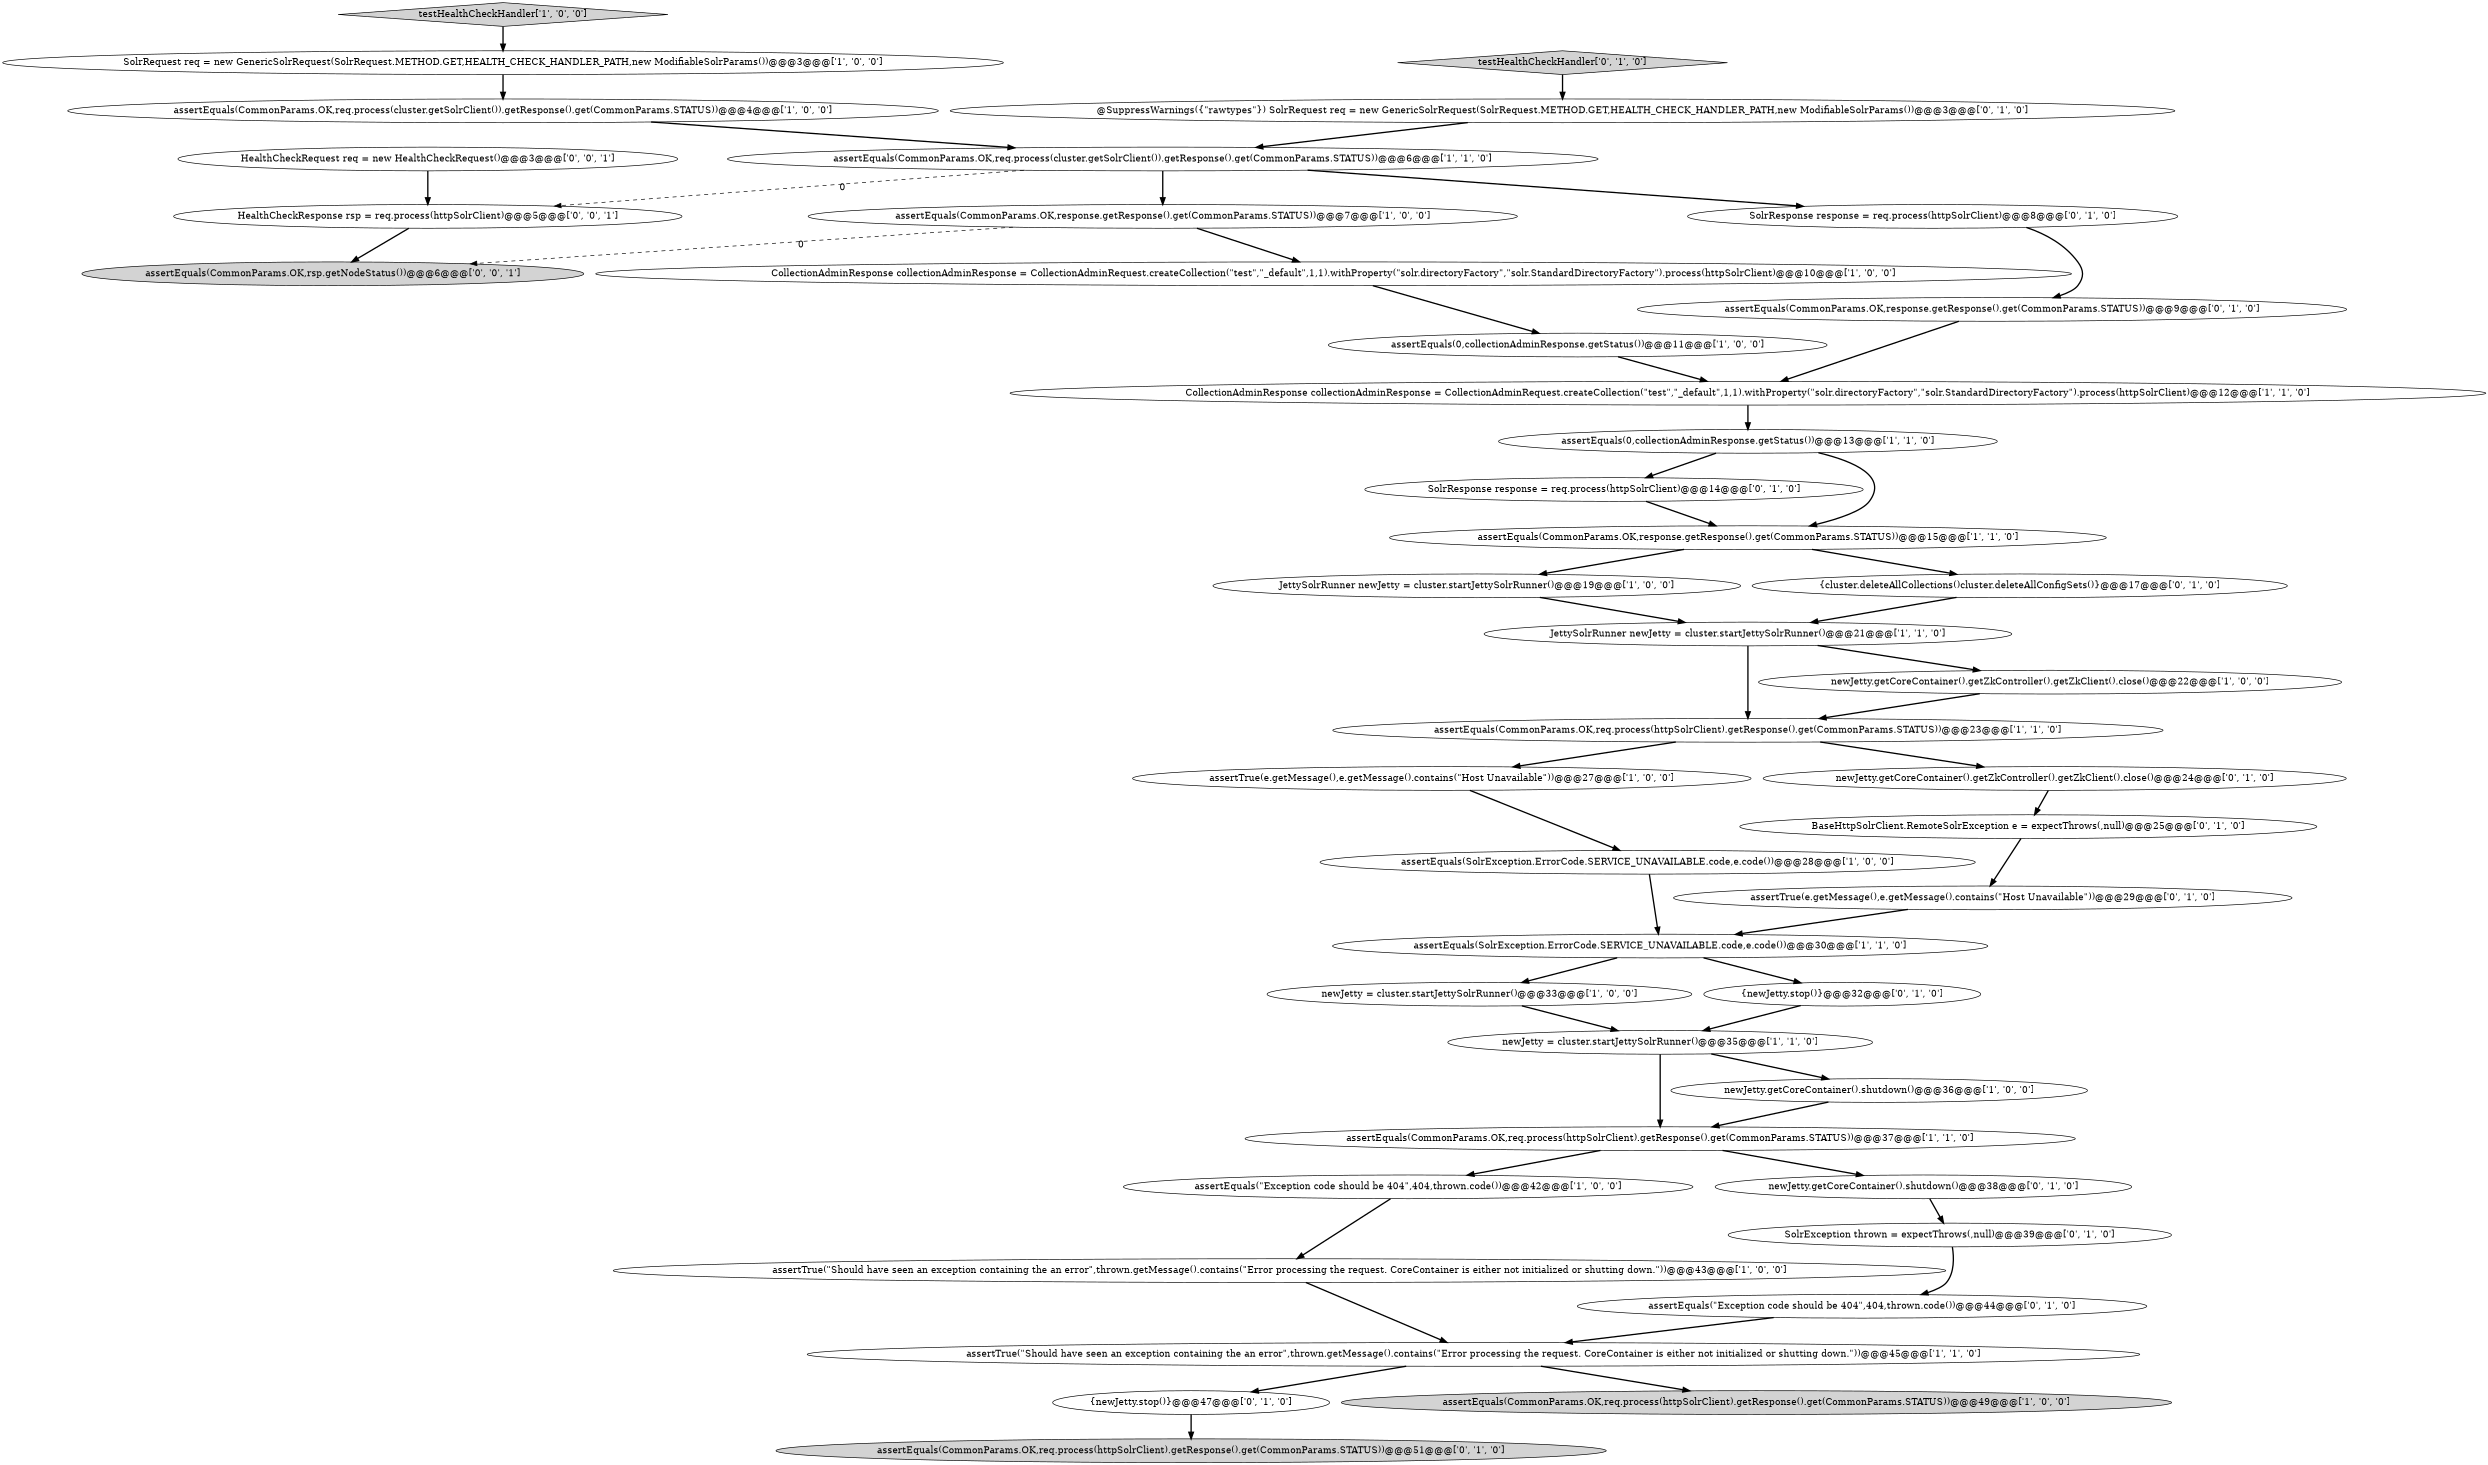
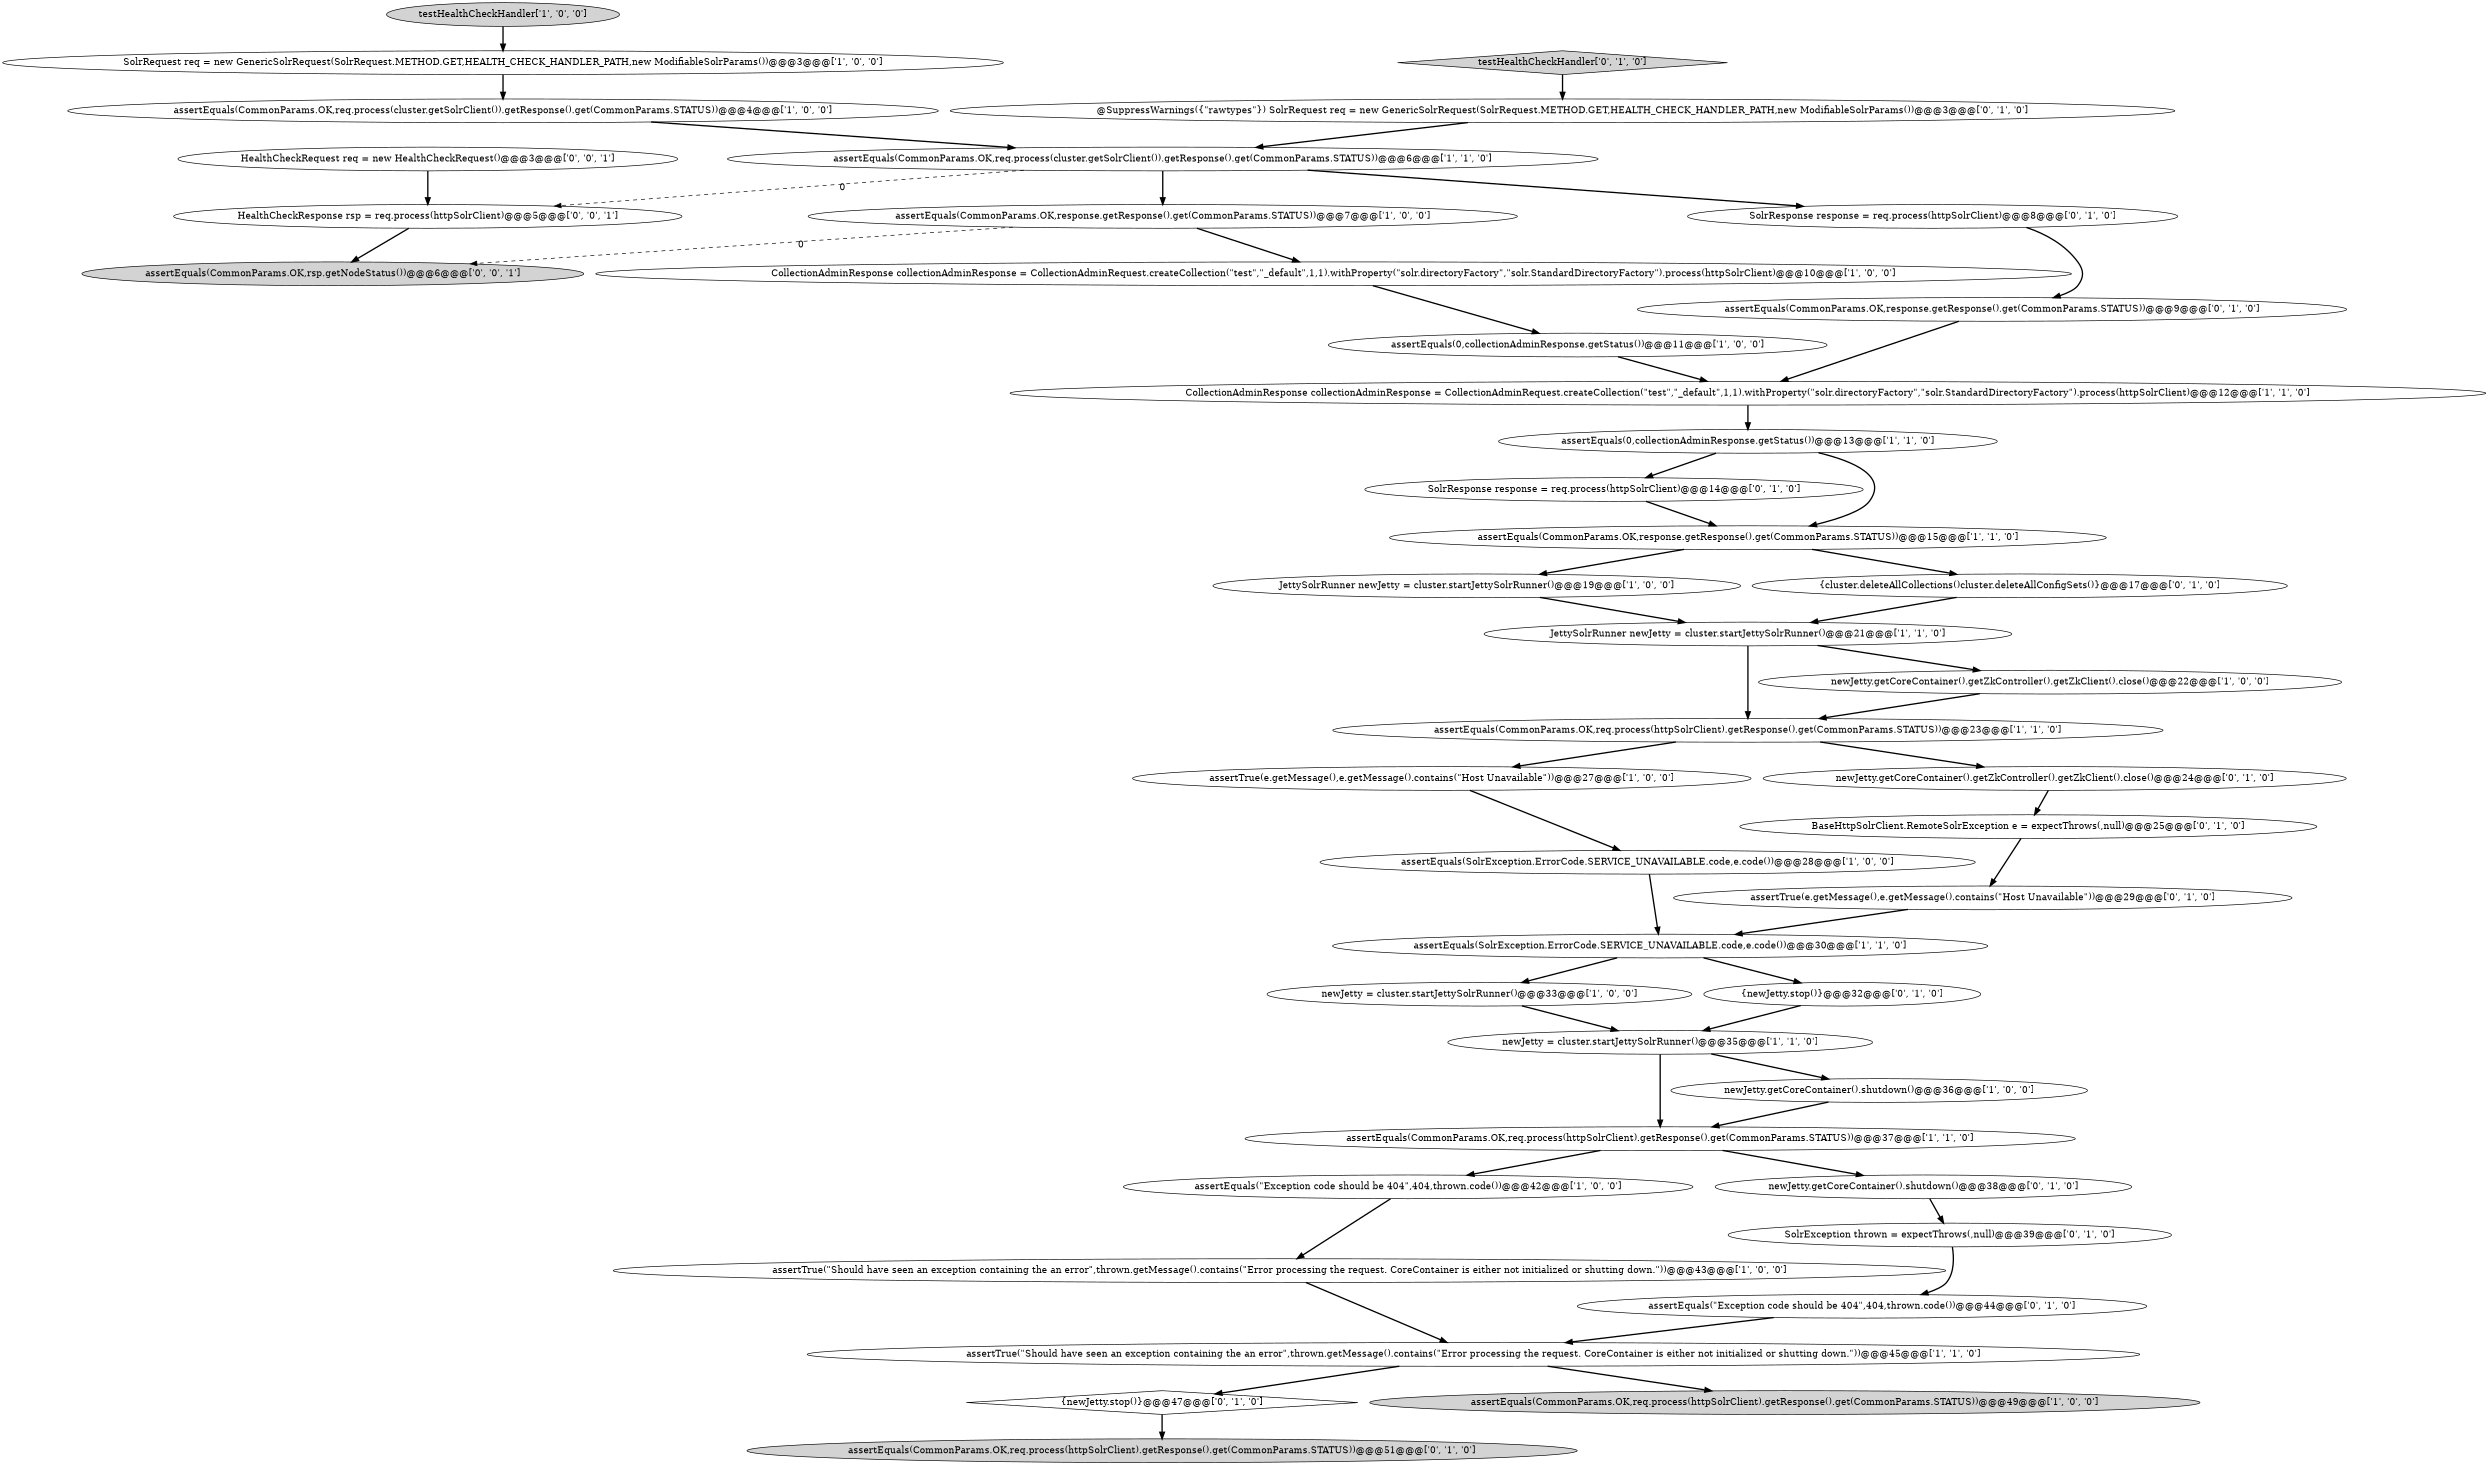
node "testHealthCheckHandler['1', '0', '0']": shape diamond -> ellipse
node "{newJetty.stop()}@@@47@@@['0', '1', '0']": shape ellipse -> diamond
